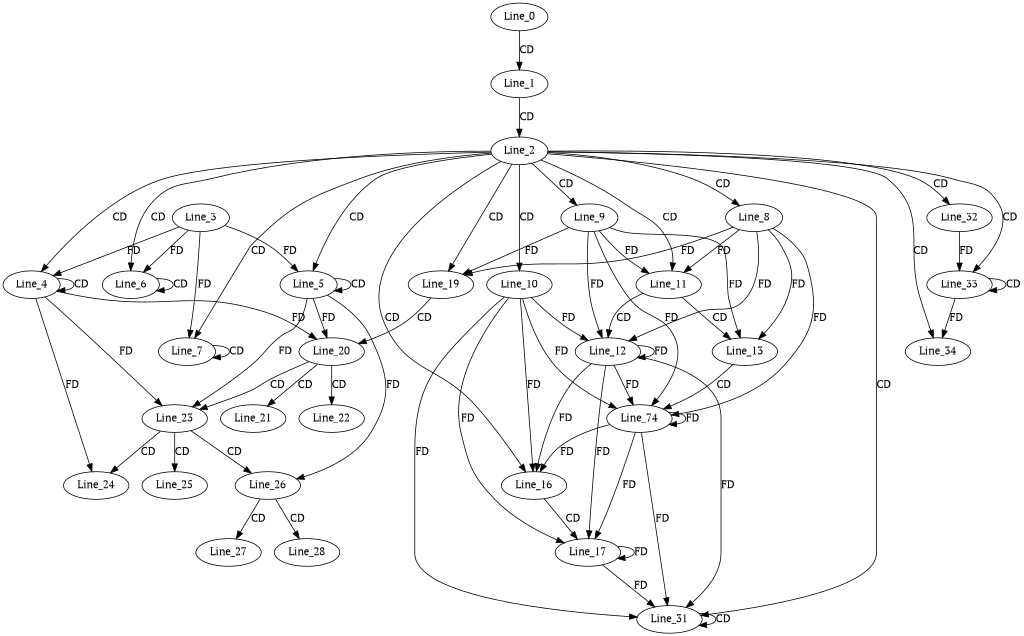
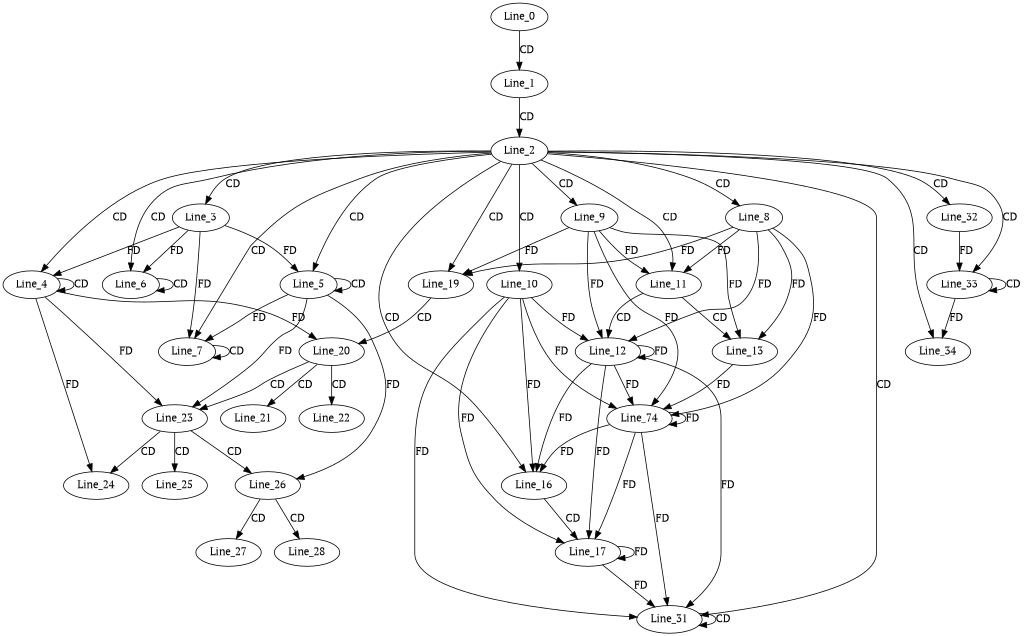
edge "Line_2" -> "Line_3": added, label "CD"
edge "Line_5" -> "Line_20": now "Line_5" -> "Line_7"
edge "Line_13" -> "Line_74": label "CD" -> "FD"
